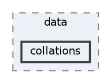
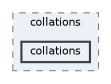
cluster "data": label "data" -> "collations"
